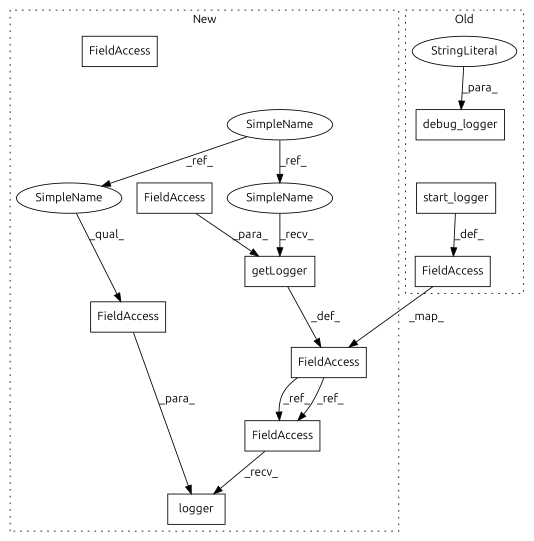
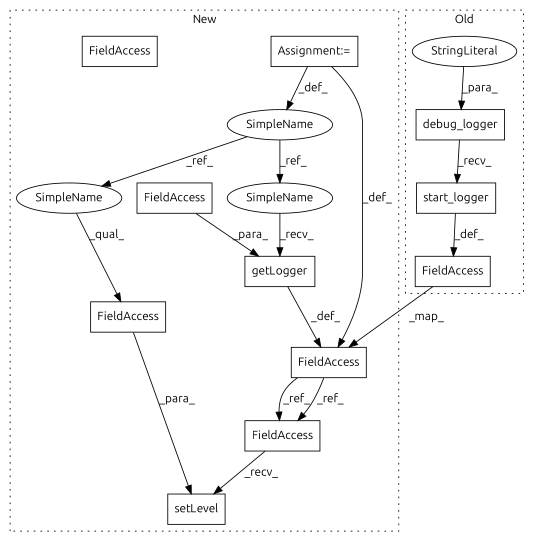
node "Assignment:=": added
edge "debug_logger" -> "start_logger": added, label "_recv_"
node "logger": label "logger" -> "setLevel"
